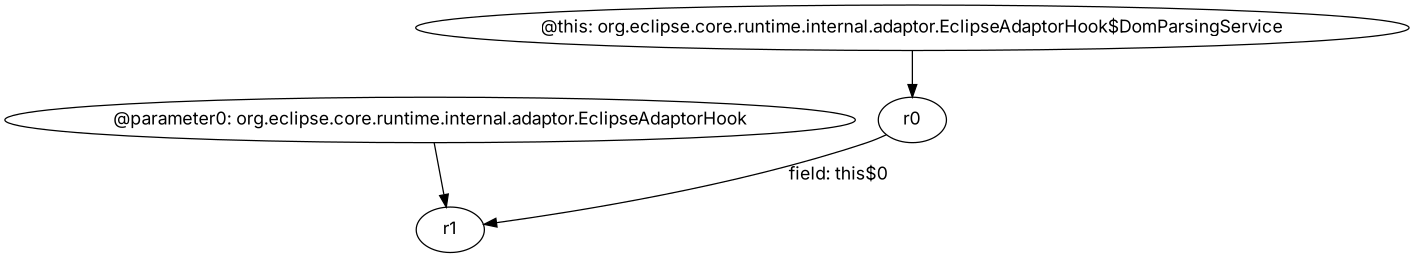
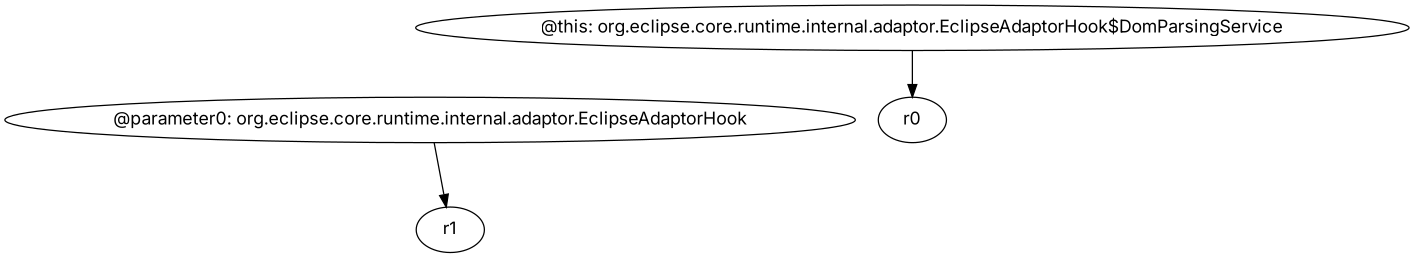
edge "r0" -> "r1": removed, label "field: this$0"
